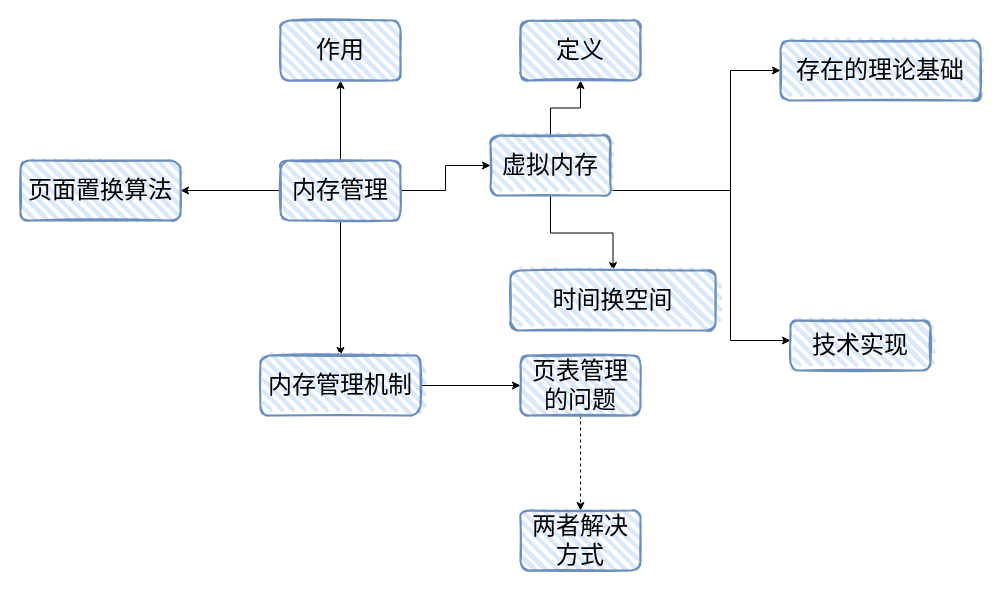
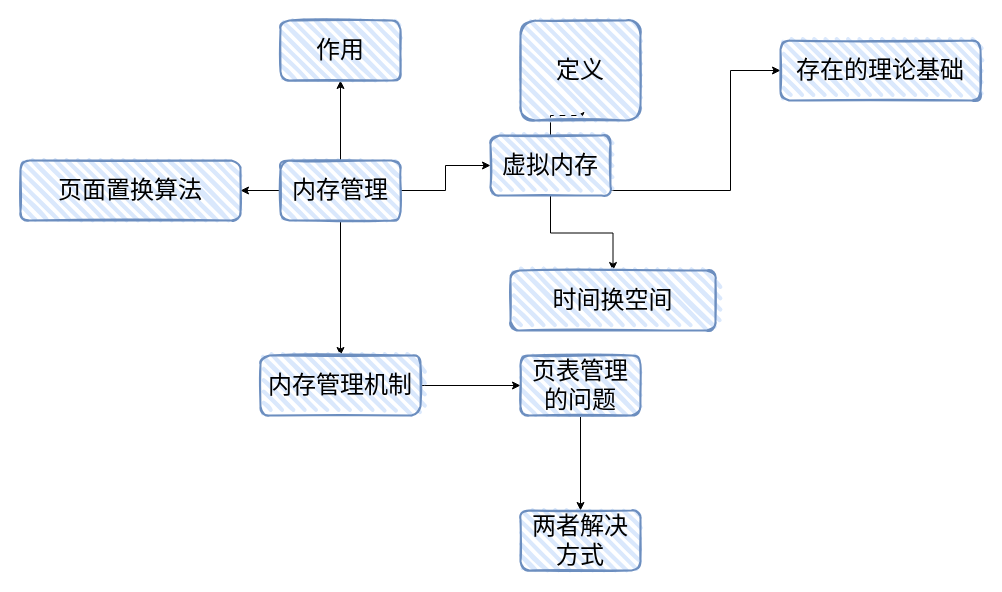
node "定义": size 120x60 -> 120x100
node "页面置换算法": size 160x60 -> 220x60
edge "虚拟内存" -> "技术实现": removed
node "技术实现": removed
edge "页表管理的问题" -> "两者解决方式": style dashed -> solid
